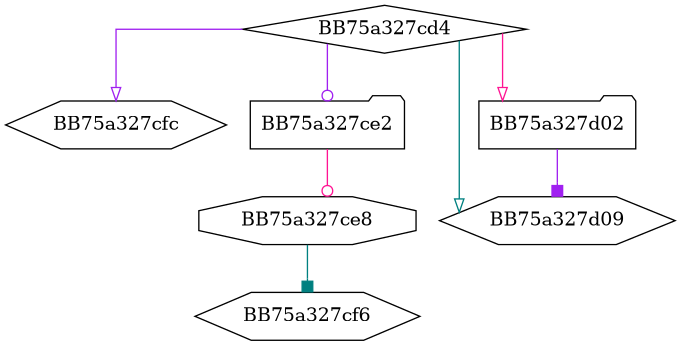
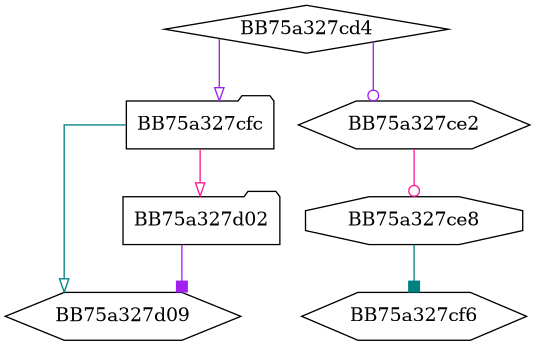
edge "BB75a327cd4" -> "BB75a327d02": now "BB75a327cfc" -> "BB75a327d02"
edge "BB75a327cd4" -> "BB75a327d09": now "BB75a327cfc" -> "BB75a327d09"
node "BB75a327cfc": shape hexagon -> folder
node "BB75a327ce2": shape folder -> hexagon
